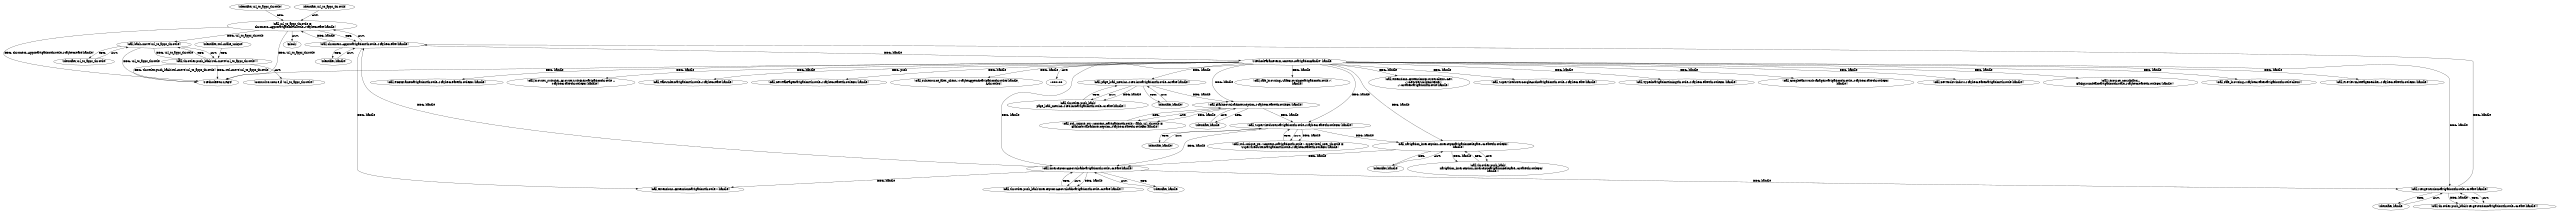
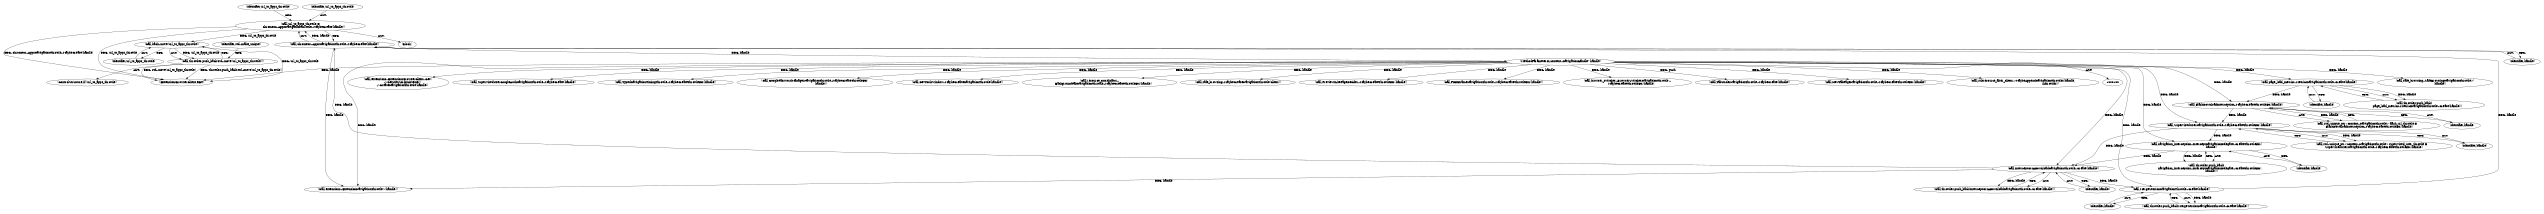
edge "(MethodParameterIn,content::NavigationHandle* handle)" -> "(Call,extensions::ExtensionNavigationThrottle>(handle))": added, label "DDG: handle"
node "(MethodReturn,RET)": label "(MethodReturn,RET)" -> "(ExtensionsBrowserClient,RET)"
